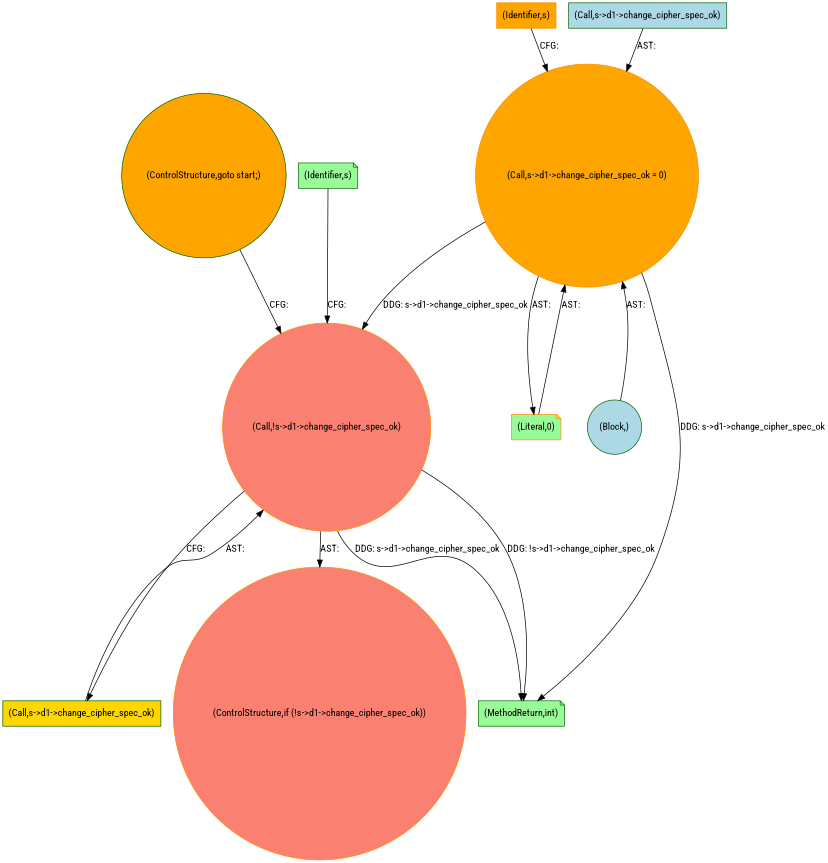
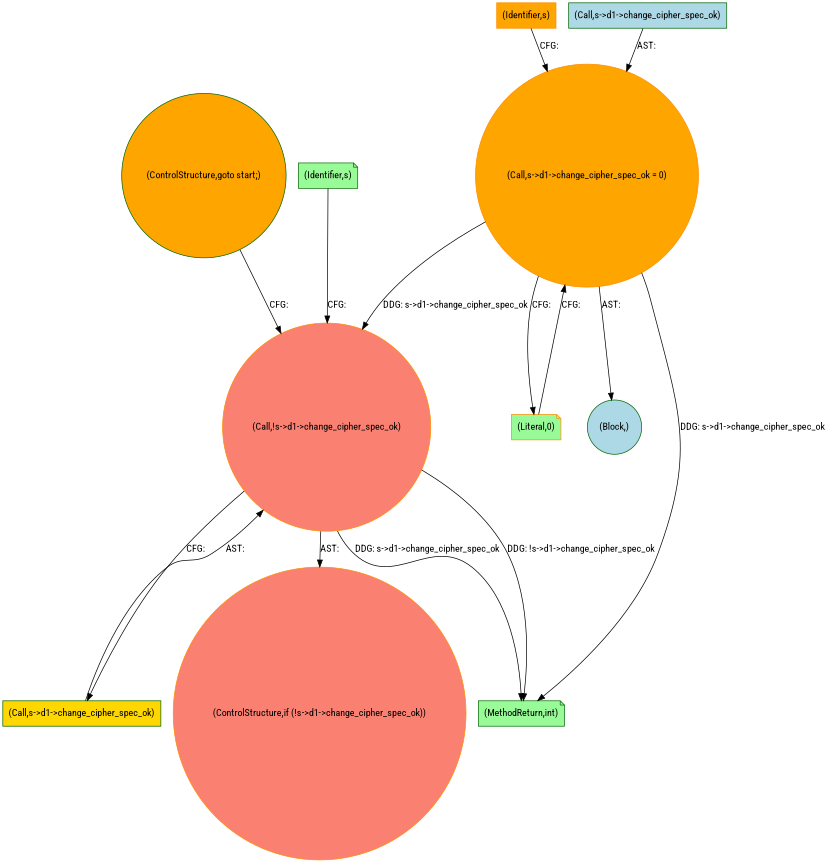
edge "(Call,s->d1->change_cipher_spec_ok = 0)" -> "(Literal,0)": label "AST: " -> "CFG: "
edge "(Literal,0)" -> "(Call,s->d1->change_cipher_spec_ok = 0)": label "AST: " -> "CFG: "
edge "(Block,)" -> "(Call,s->d1->change_cipher_spec_ok = 0)": reversed
